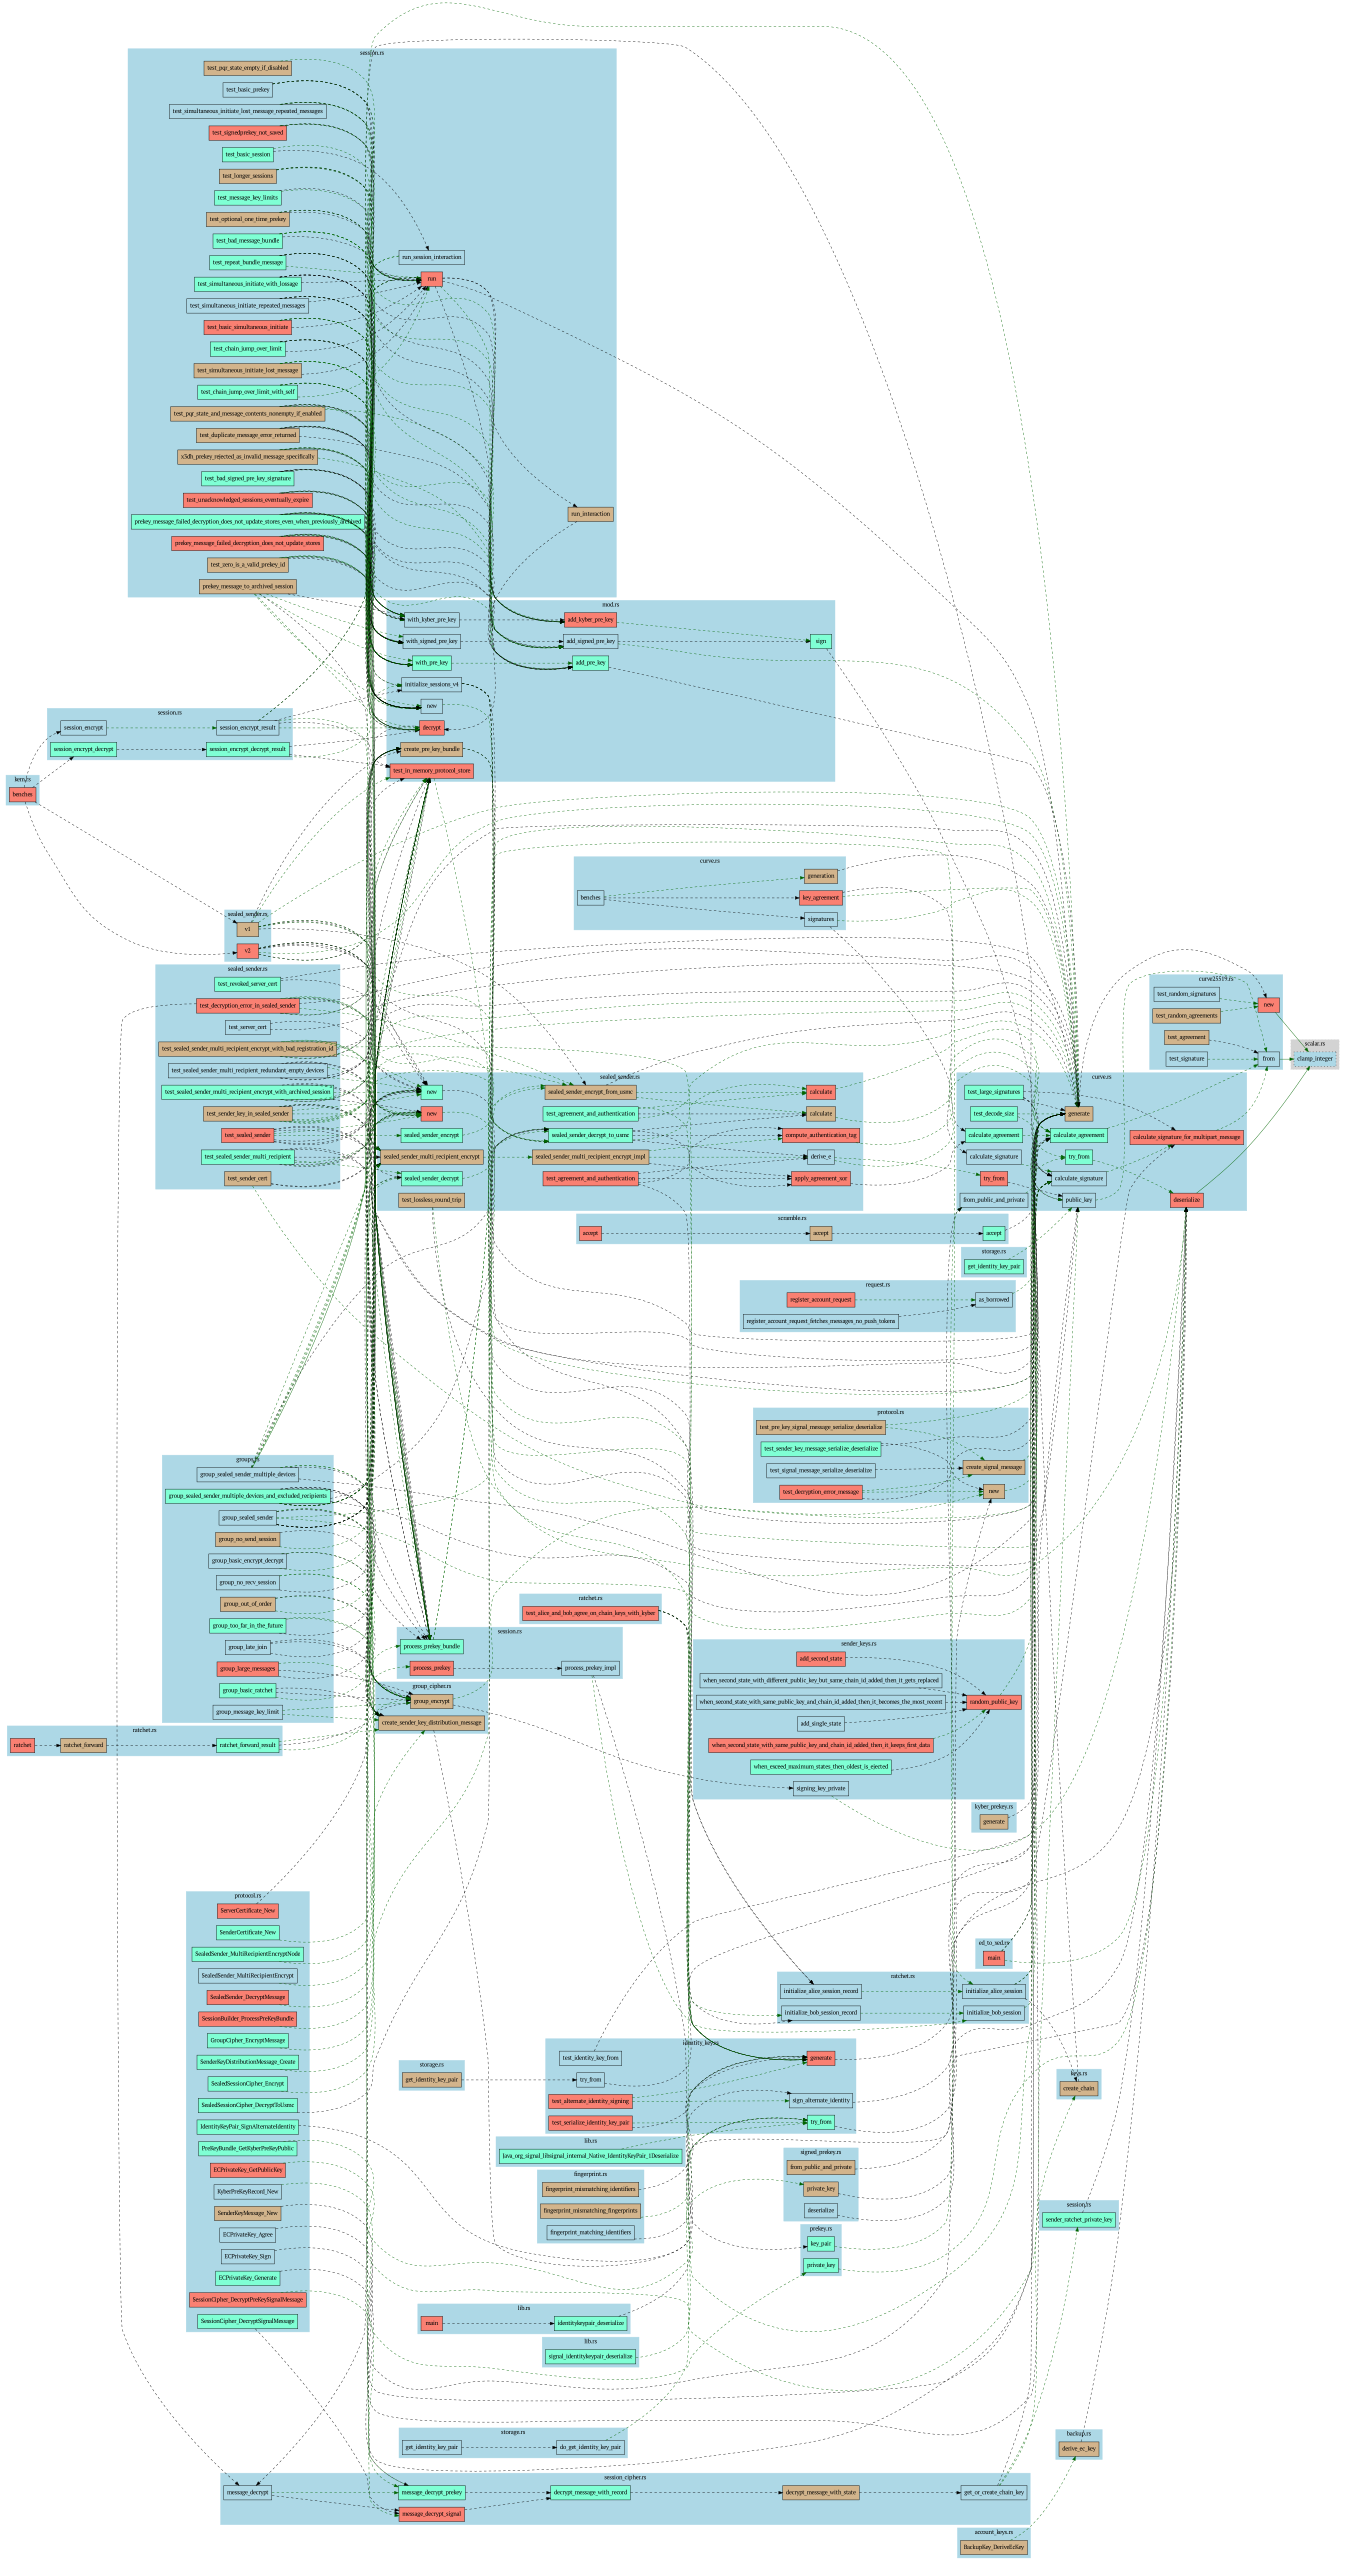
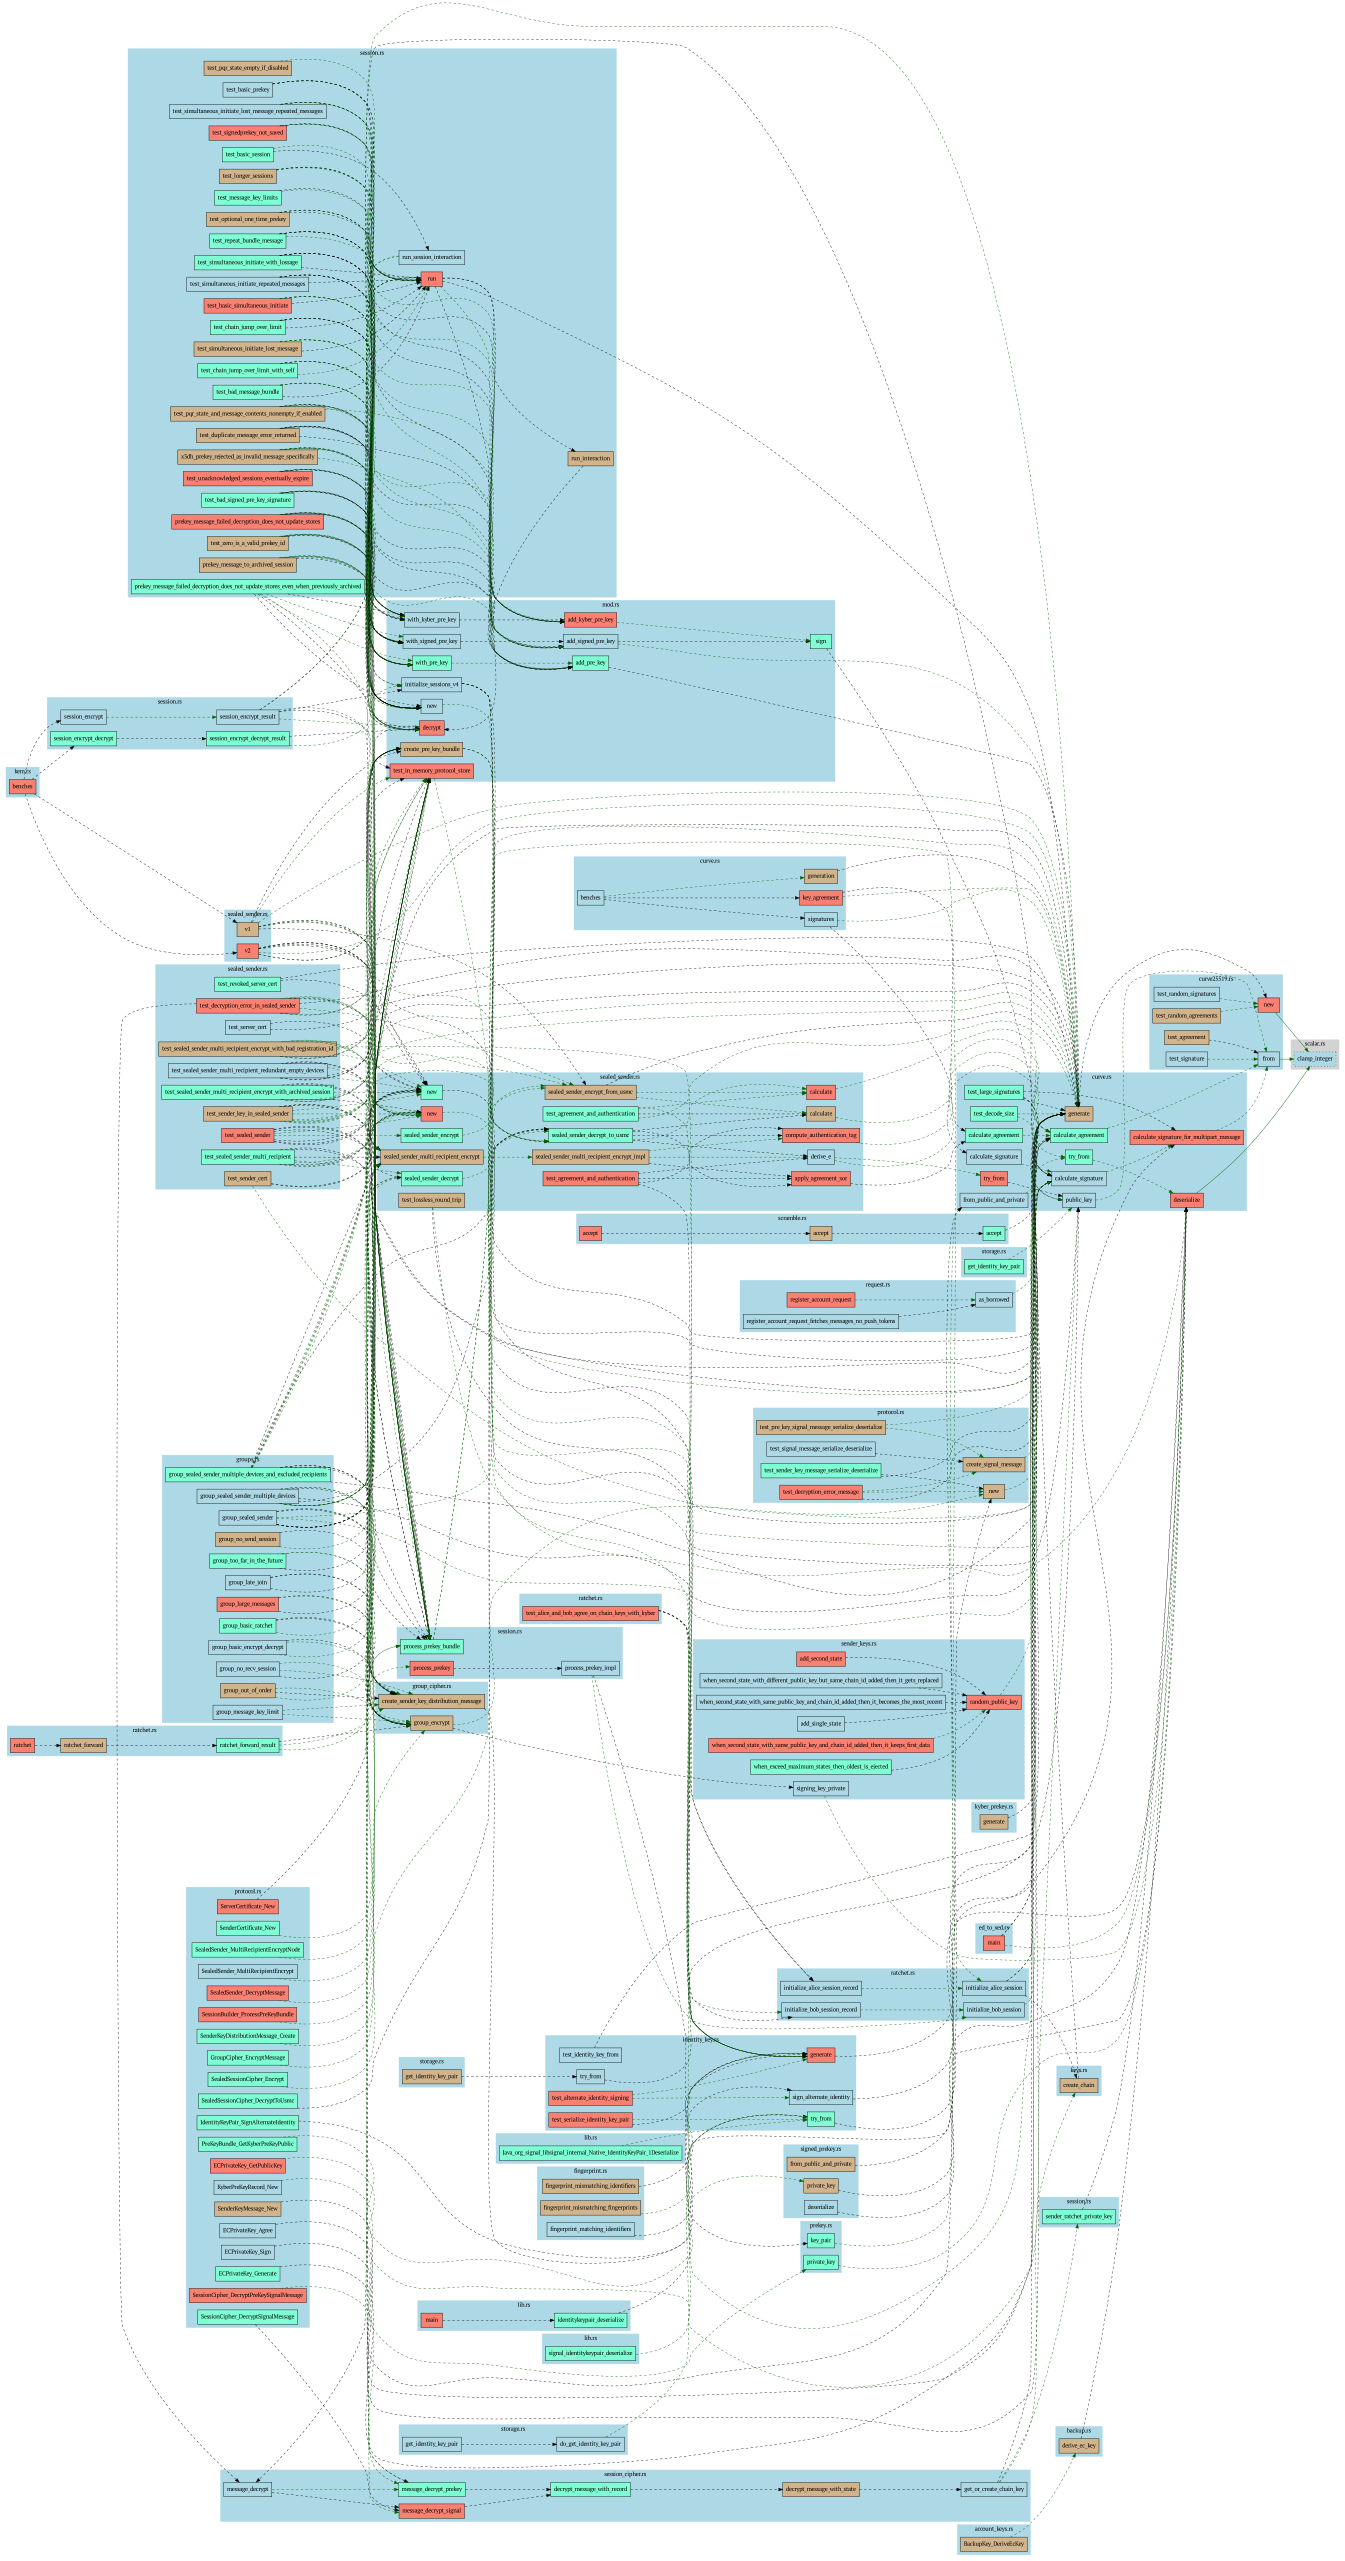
edge "session_encrypt_decrypt_result" -> "test_in_memory_protocol_store": removed
edge "SenderKeyDistributionMessage_Create" -> "create_sender_key_distribution_message": now "SenderKeyDistributionMessage_Create" -> "process_prekey_bundle"
